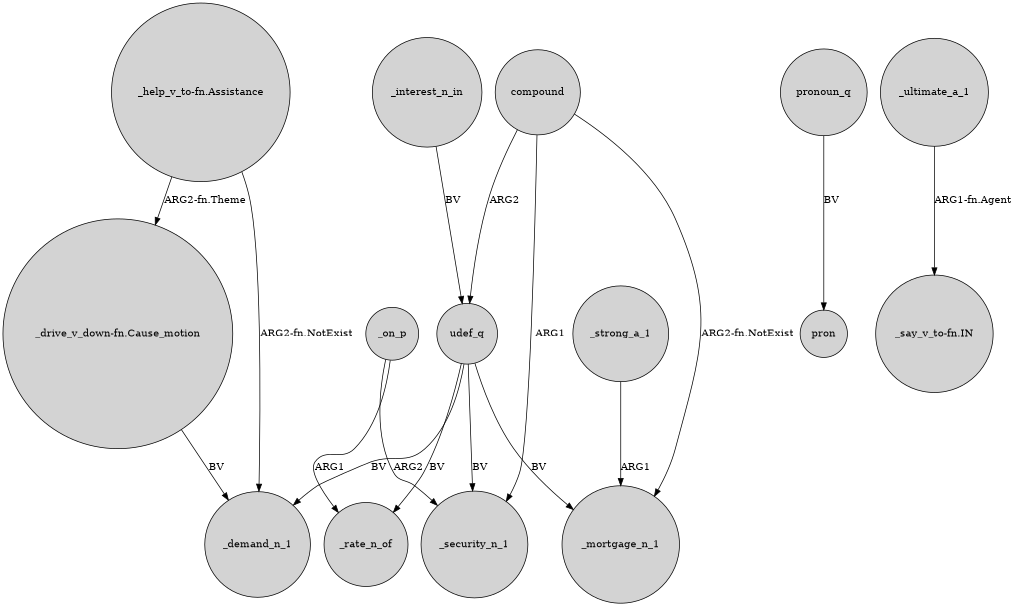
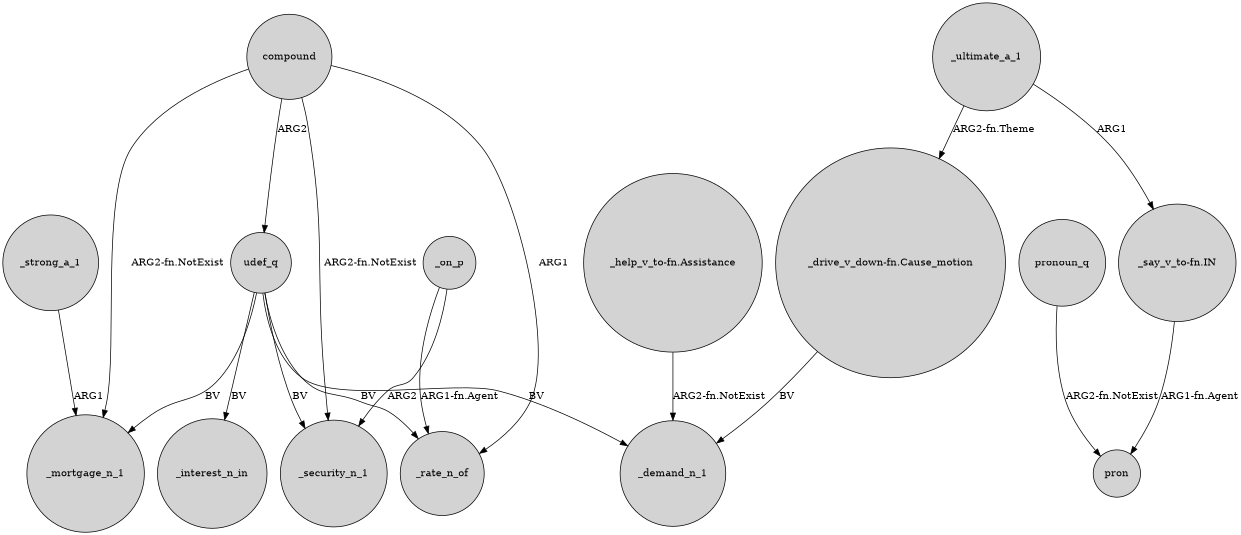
edge "_help_v_to-fn.Assistance" -> "_drive_v_down-fn.Cause_motion": now "_ultimate_a_1" -> "_drive_v_down-fn.Cause_motion"
edge "pronoun_q" -> "pron": label "BV" -> "ARG2-fn.NotExist"
edge "_ultimate_a_1" -> "_say_v_to-fn.IN": label "ARG1-fn.Agent" -> "ARG1"
edge "compound" -> "_rate_n_of": added, label "ARG1"
edge "_interest_n_in" -> "udef_q": reversed
edge "compound" -> "_security_n_1": label "ARG1" -> "ARG2-fn.NotExist"
edge "_say_v_to-fn.IN" -> "pron": added, label "ARG1-fn.Agent"
edge "_on_p" -> "_rate_n_of": label "ARG1" -> "ARG1-fn.Agent"
